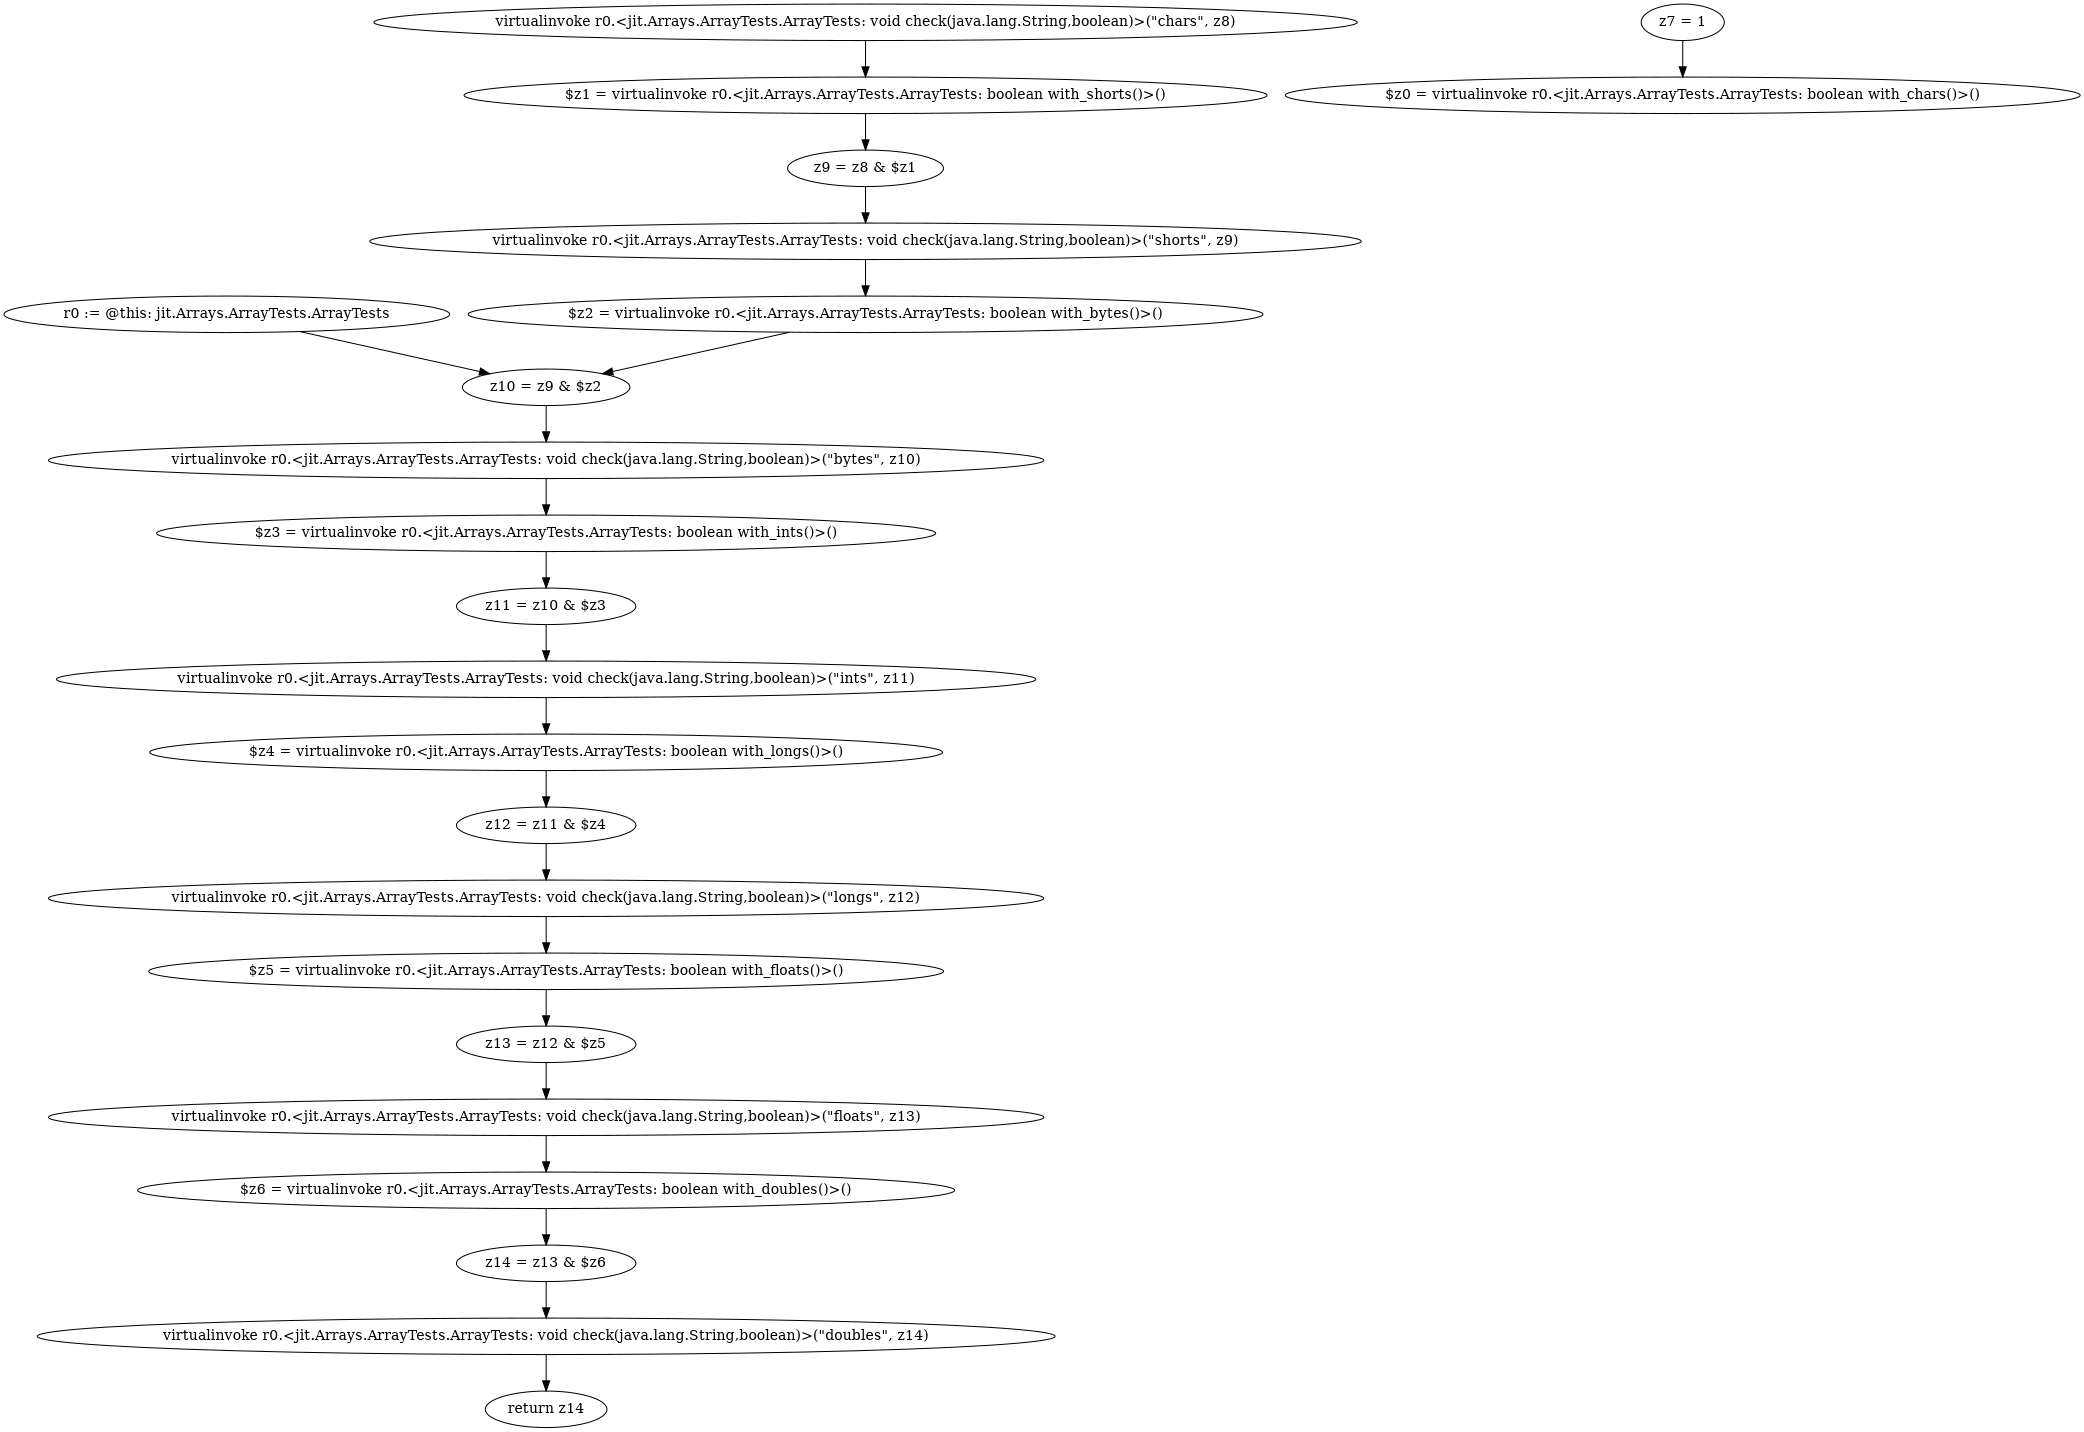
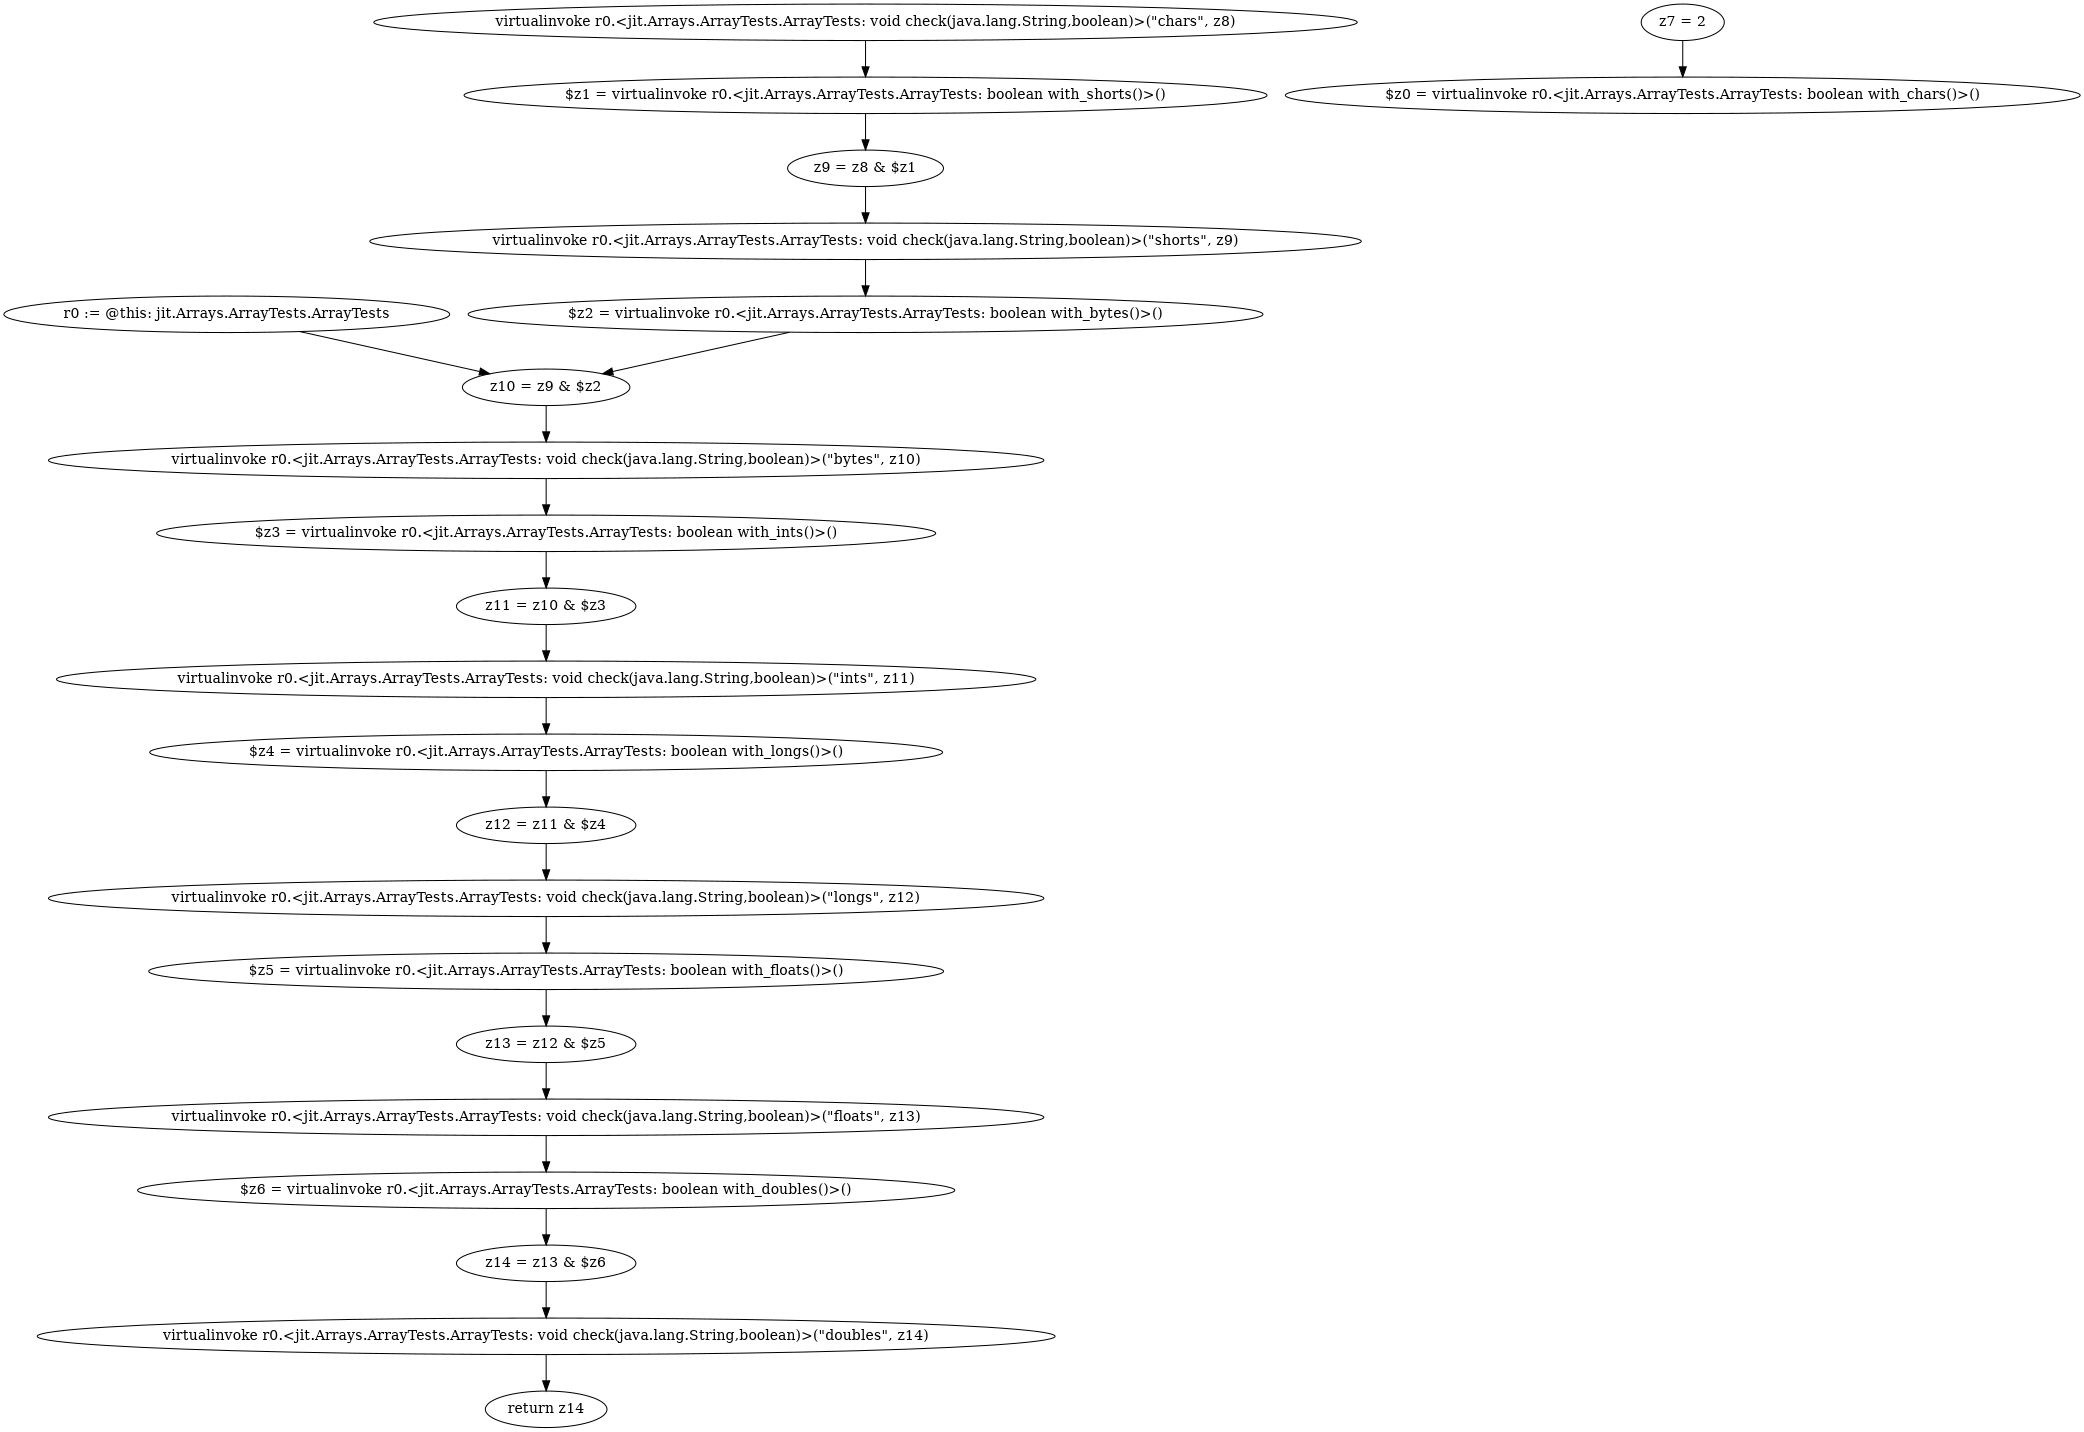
node "z7 = 1": label "z7 = 1" -> "z7 = 2"
